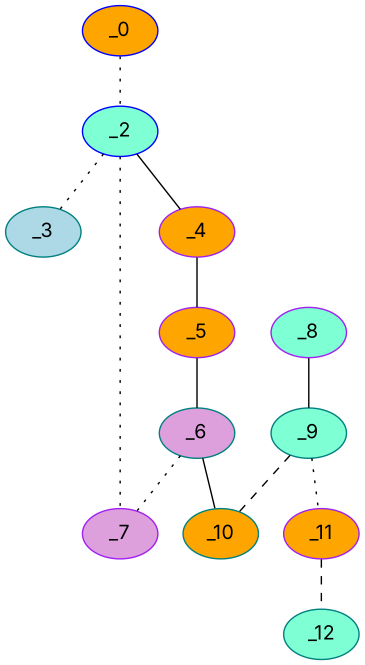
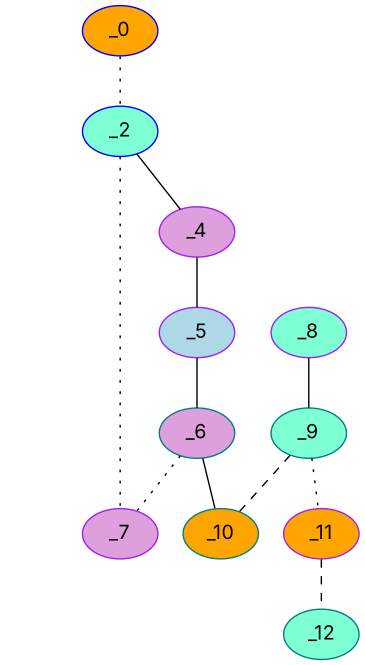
node "_3": removed
node "_4": fillcolor orange -> plum
node "_5": fillcolor orange -> lightblue
